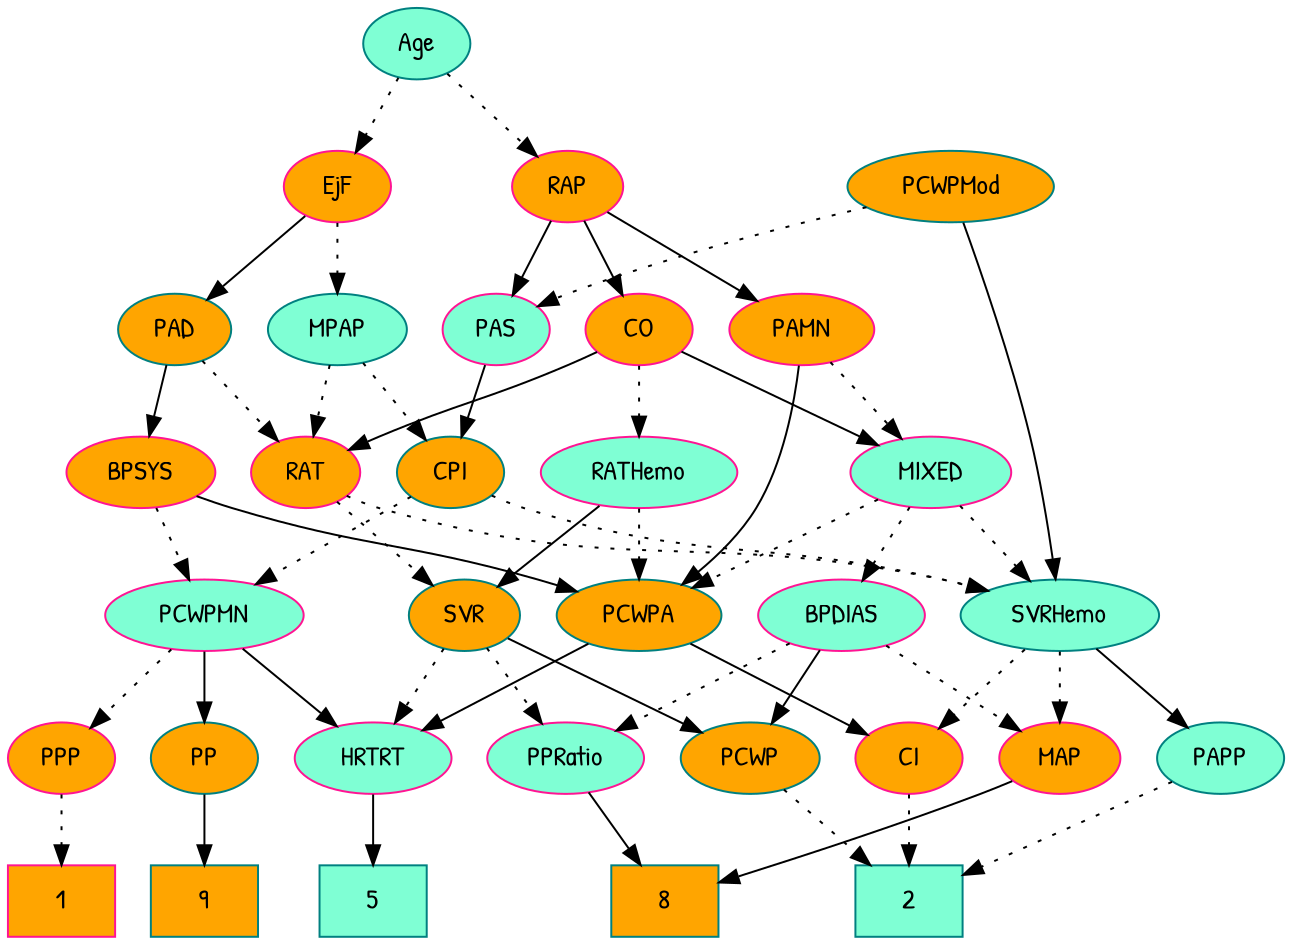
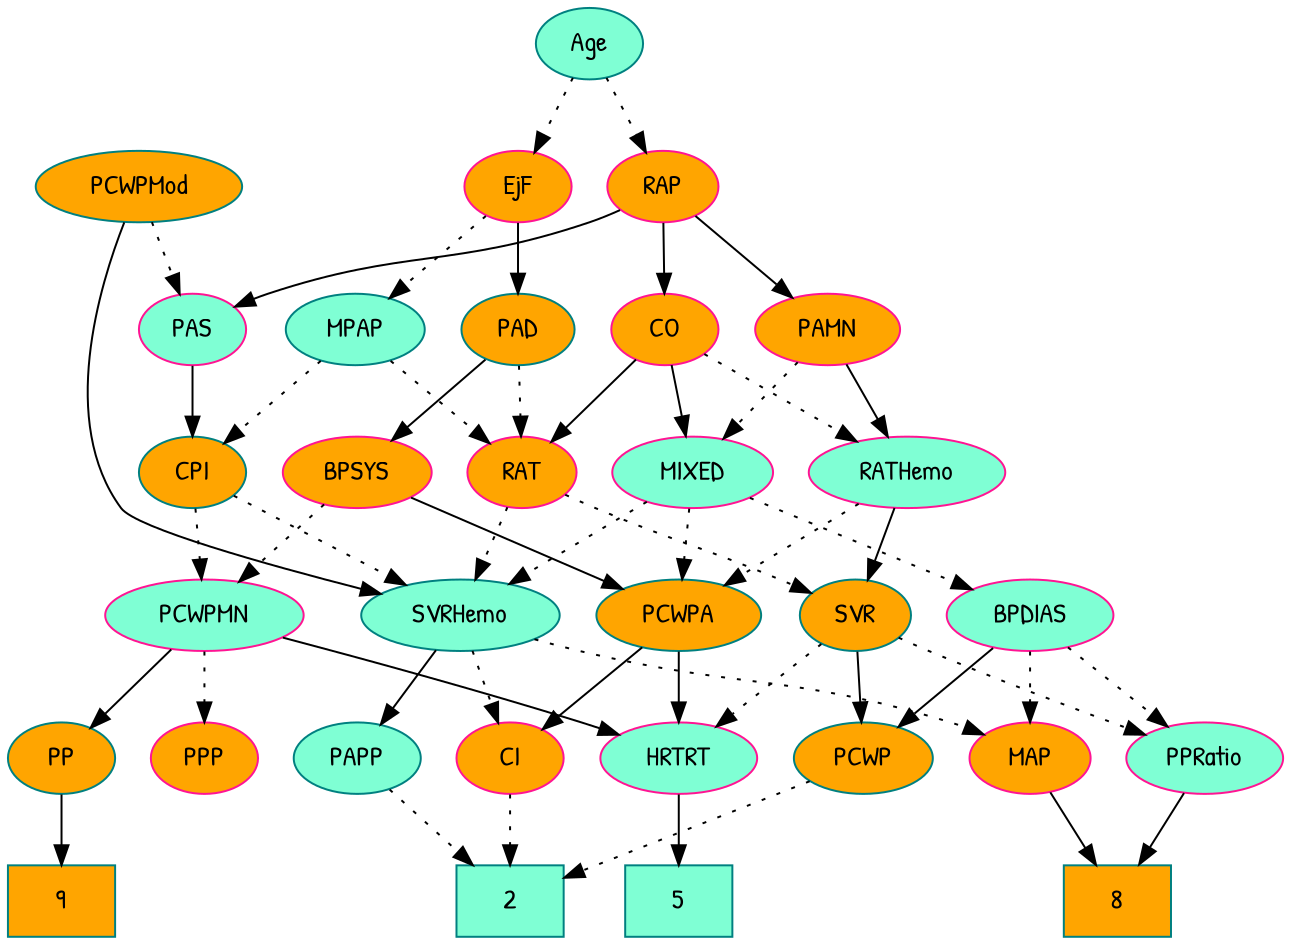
edge "PAMN" -> "PCWPA": now "PAMN" -> "RATHemo"
node "1": removed
